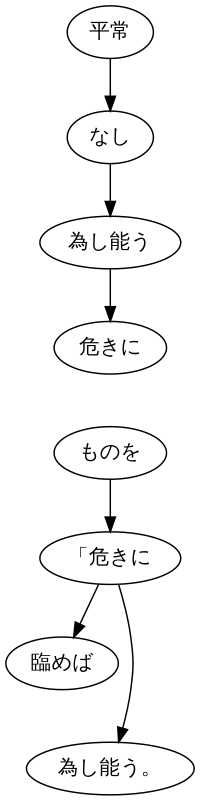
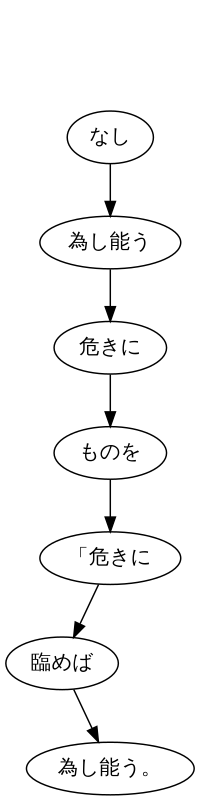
node "平常": removed
edge "危きに" -> "ものを": added
edge "「危きに" -> "為し能う。": now "臨めば" -> "為し能う。"
